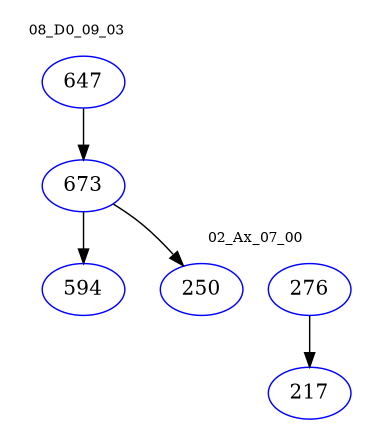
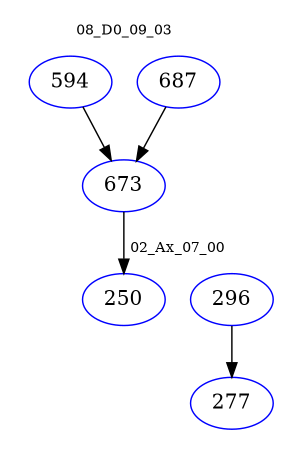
node "647": label "647" -> "687"
edge "673" -> "594": reversed
node "276": label "276" -> "296"
node "217": label "217" -> "277"
